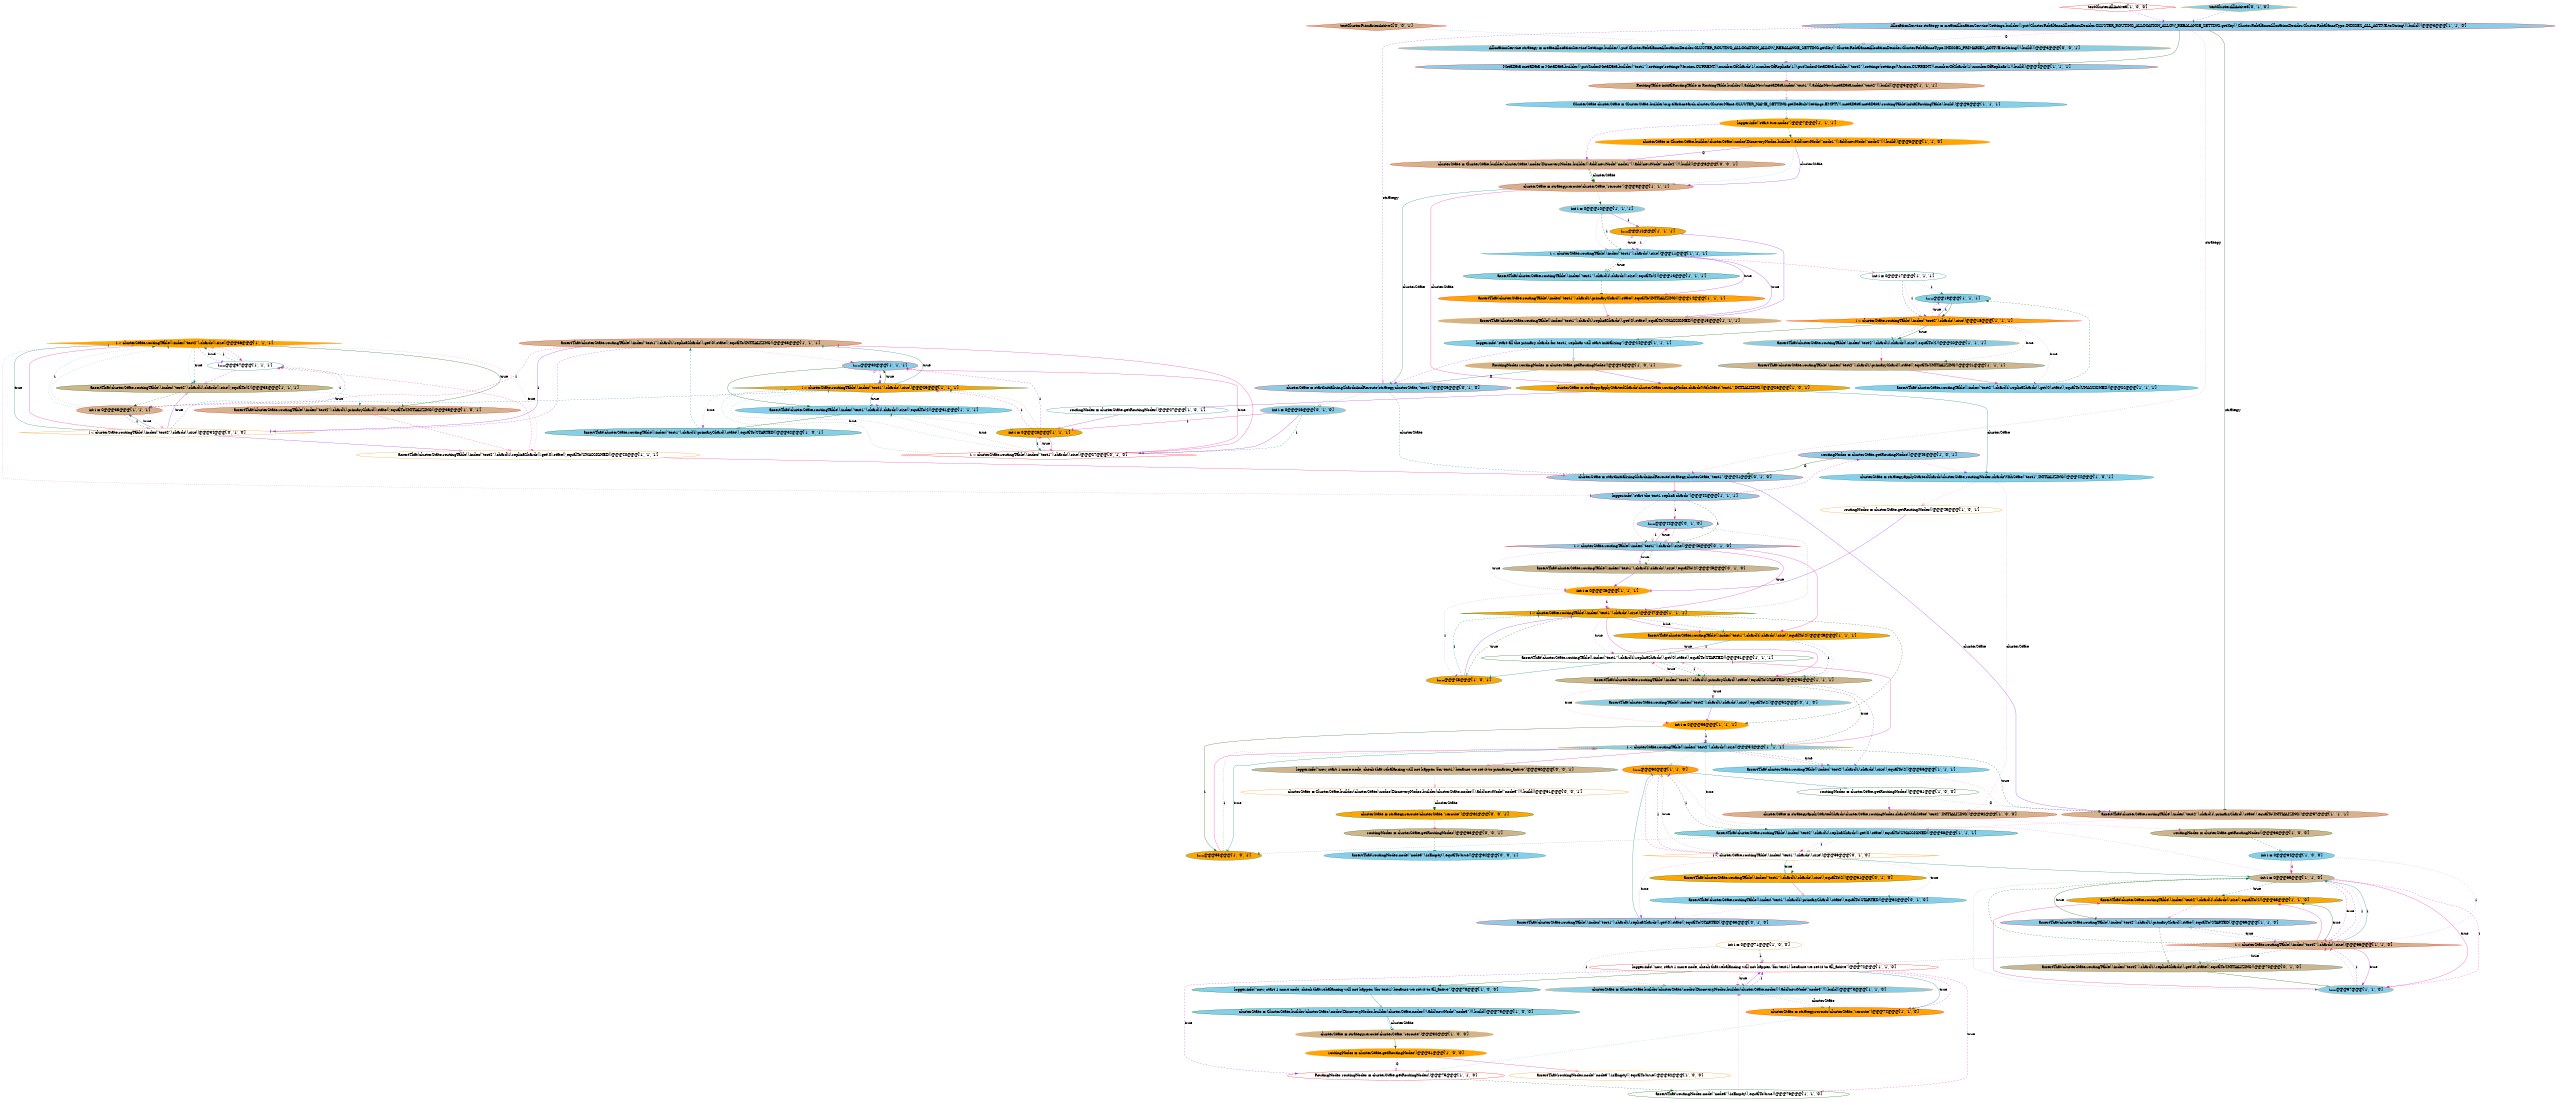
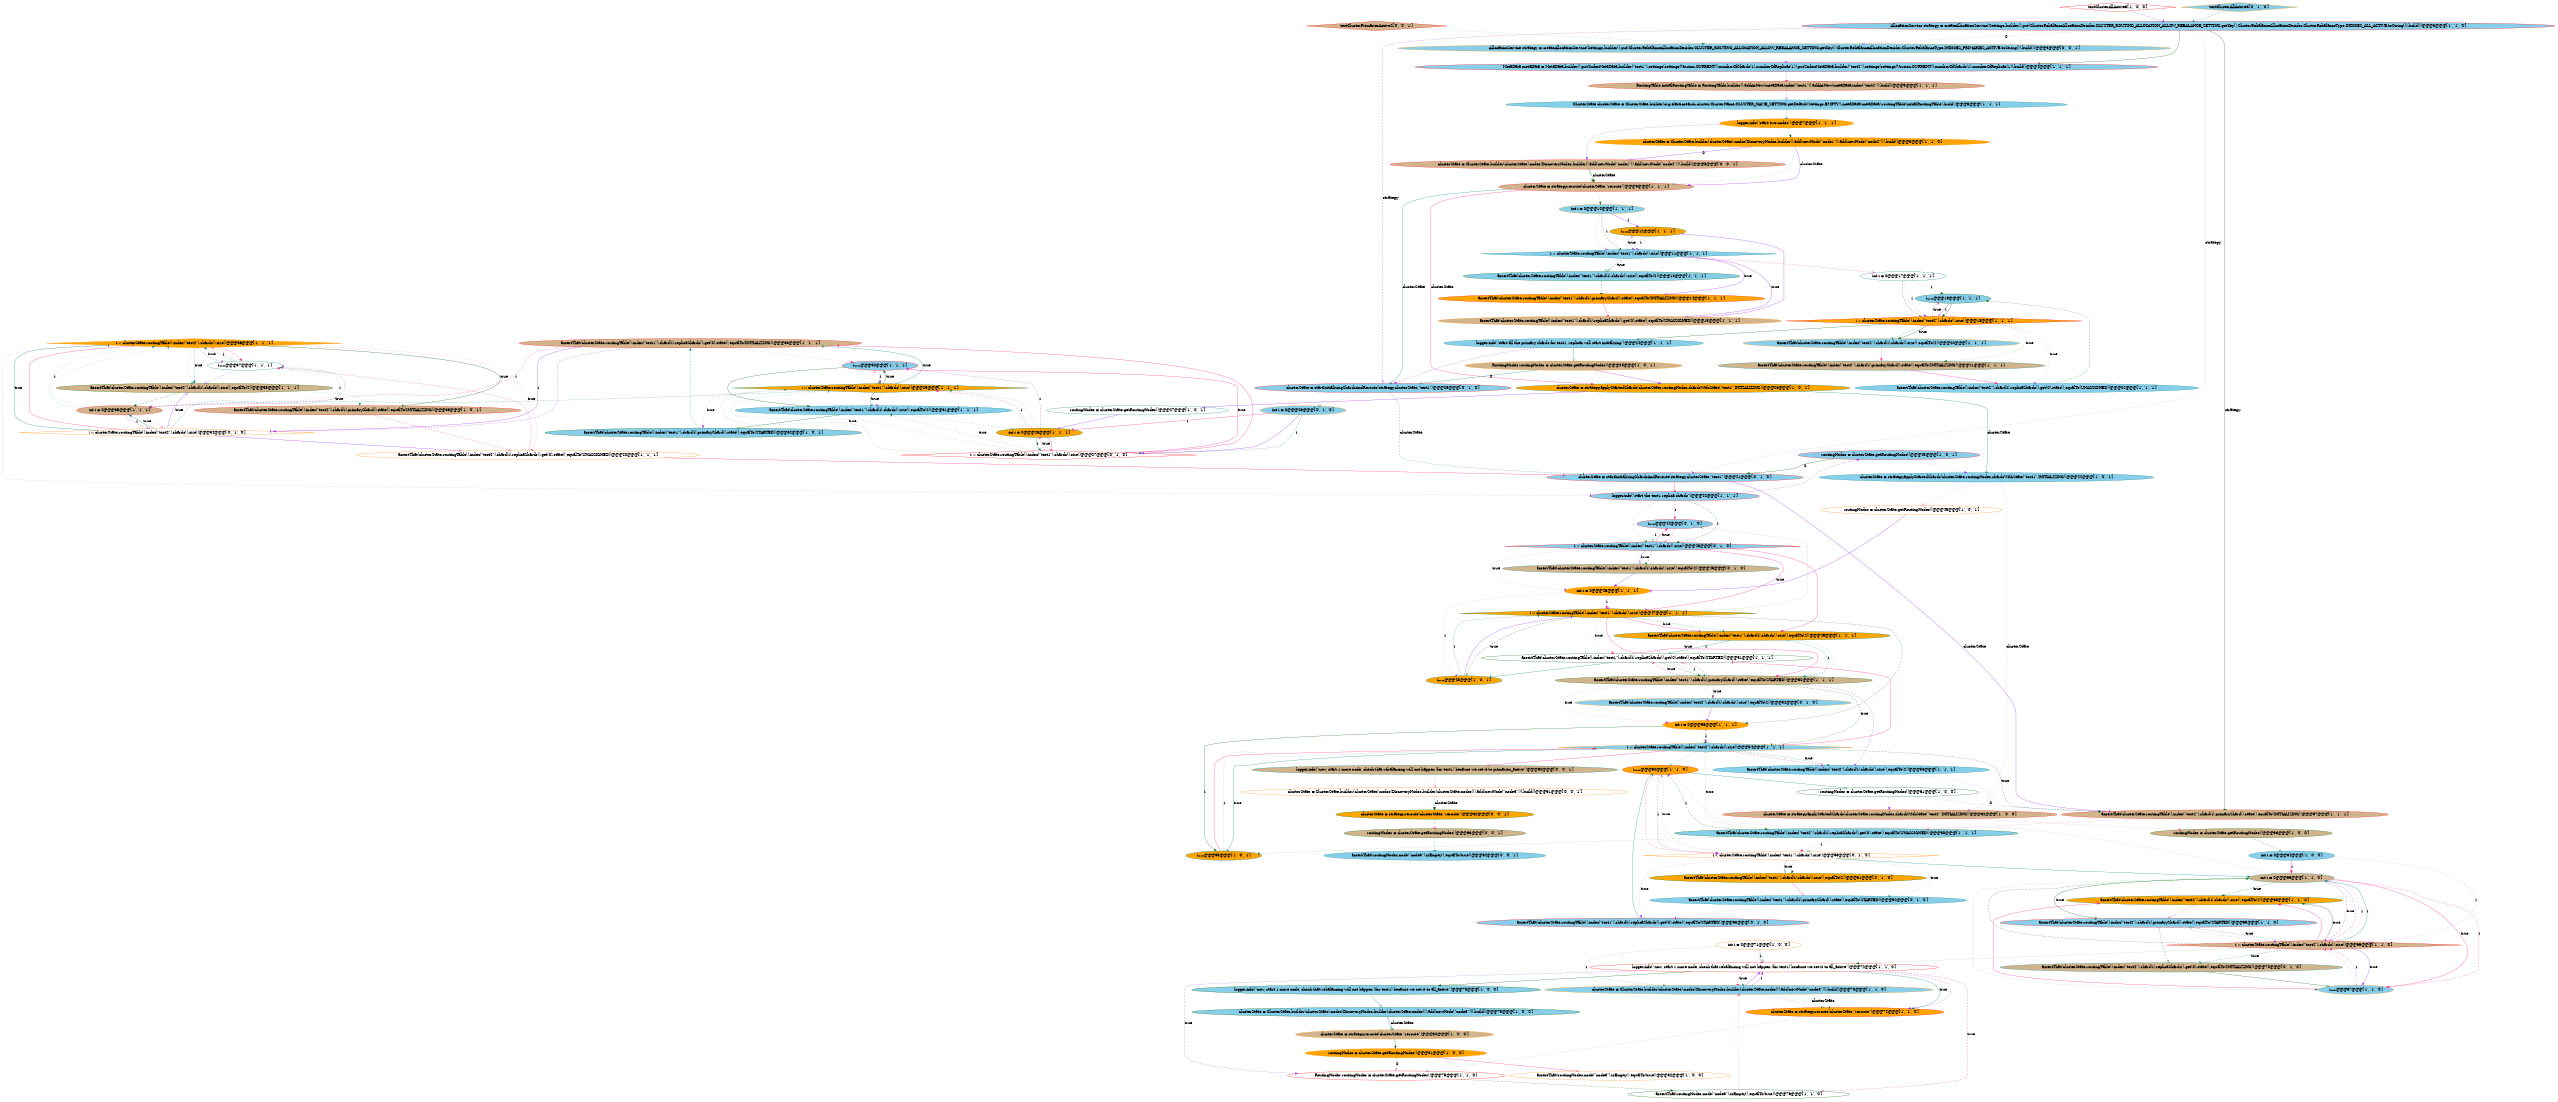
edge "int i = 0@@@17@@@['1', '1', '1']" -> "i++@@@19@@@['1', '1', '1']": color teal -> darkgreen
